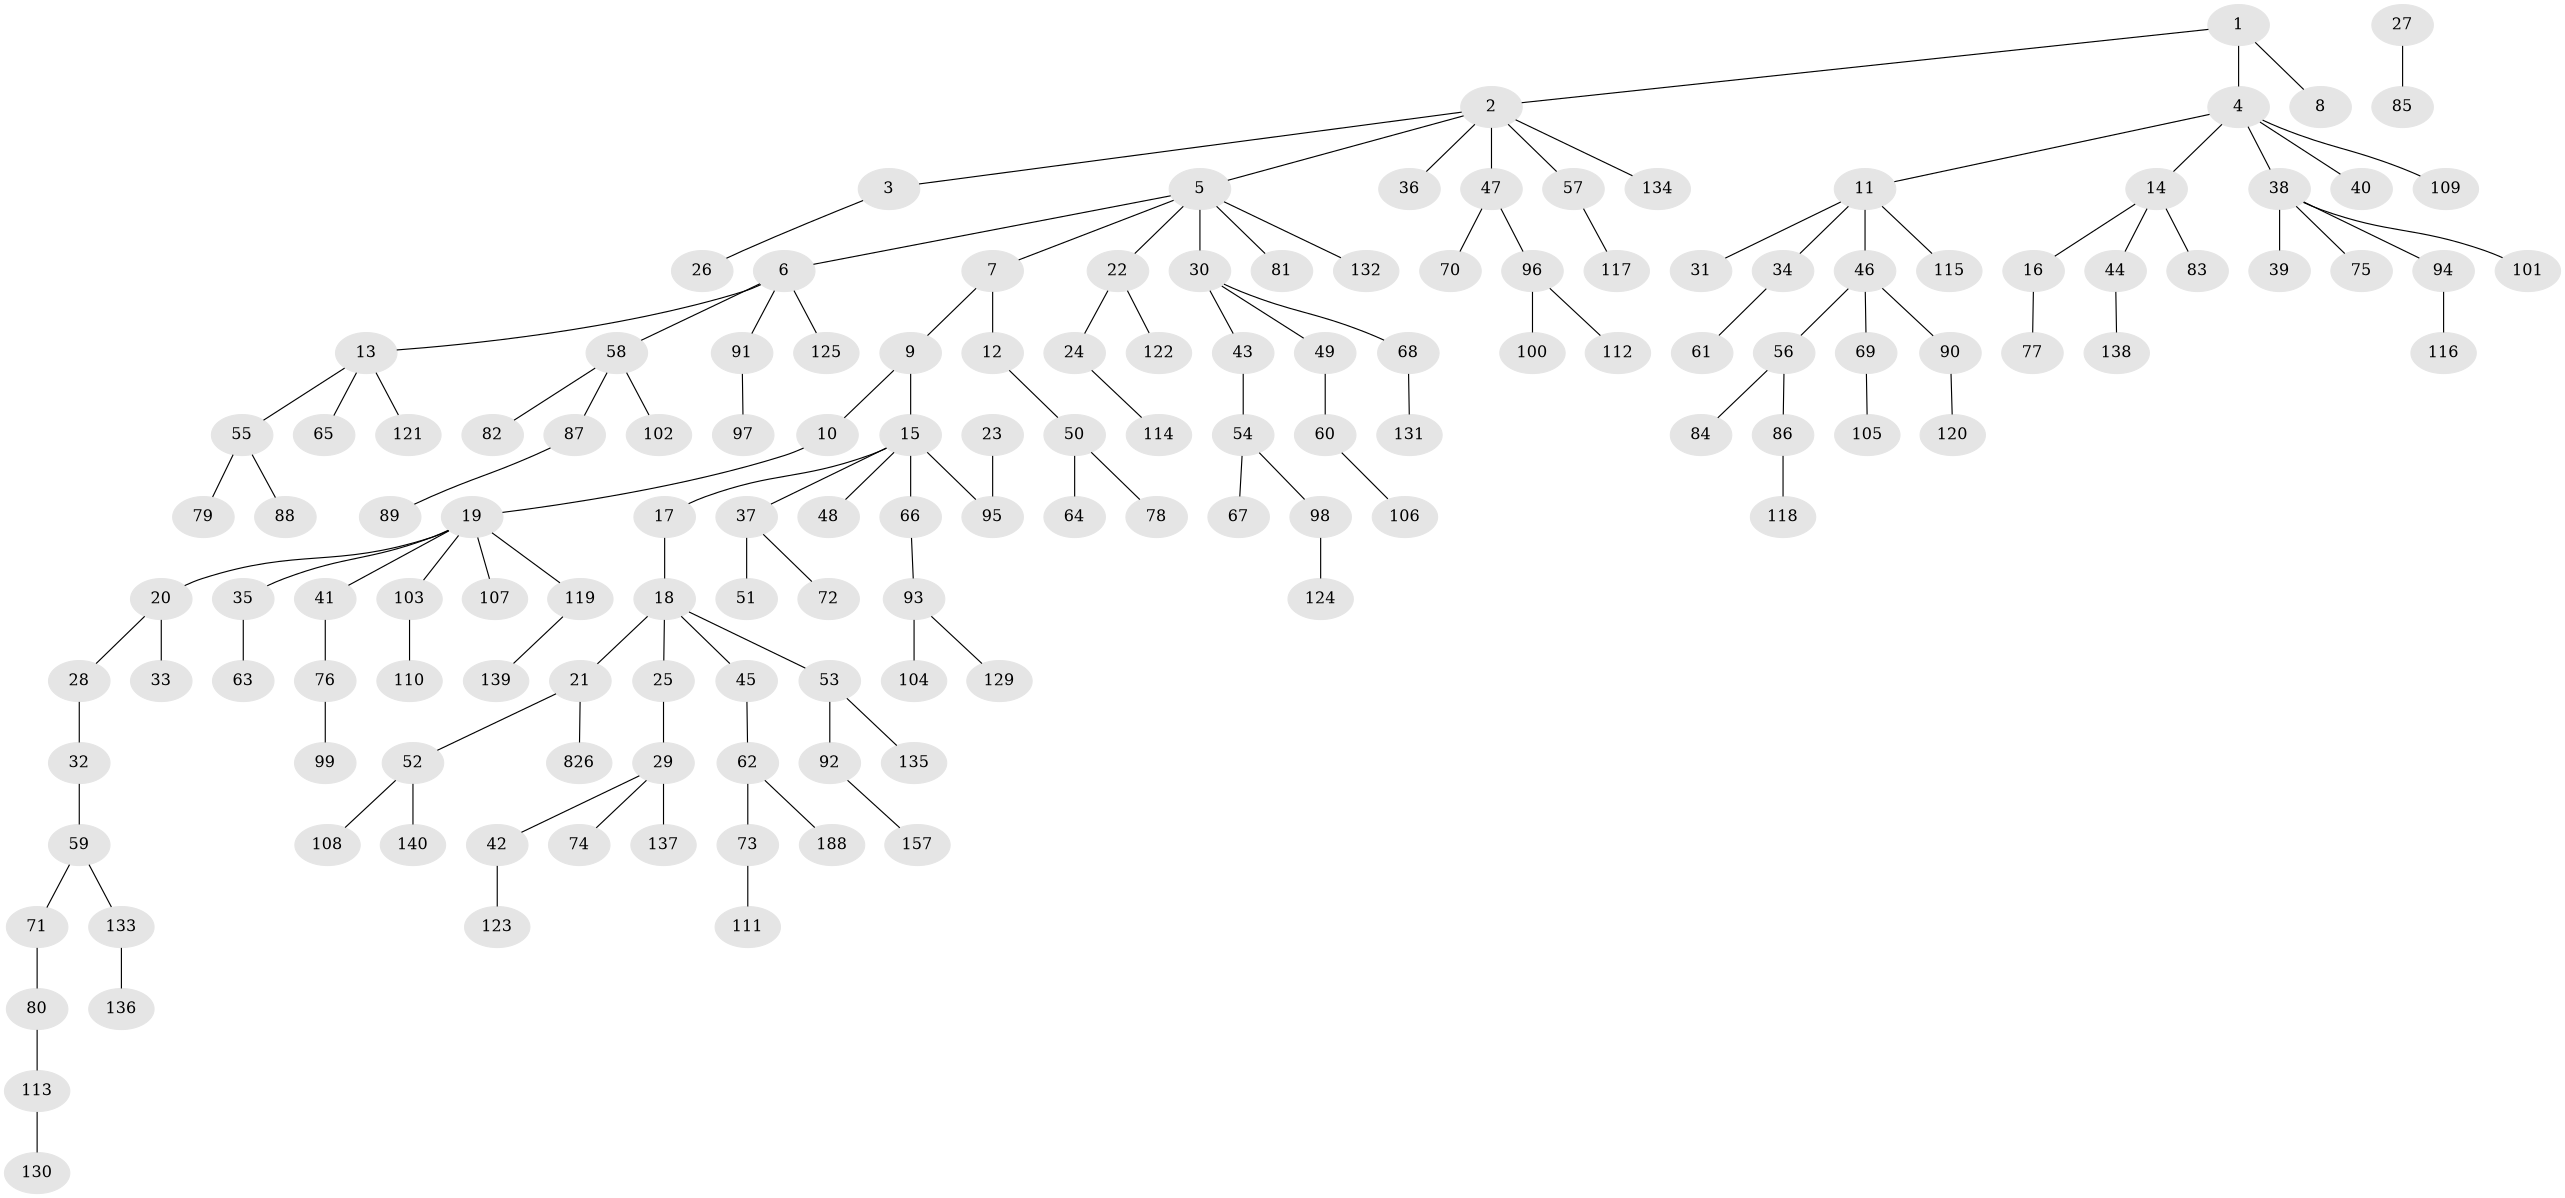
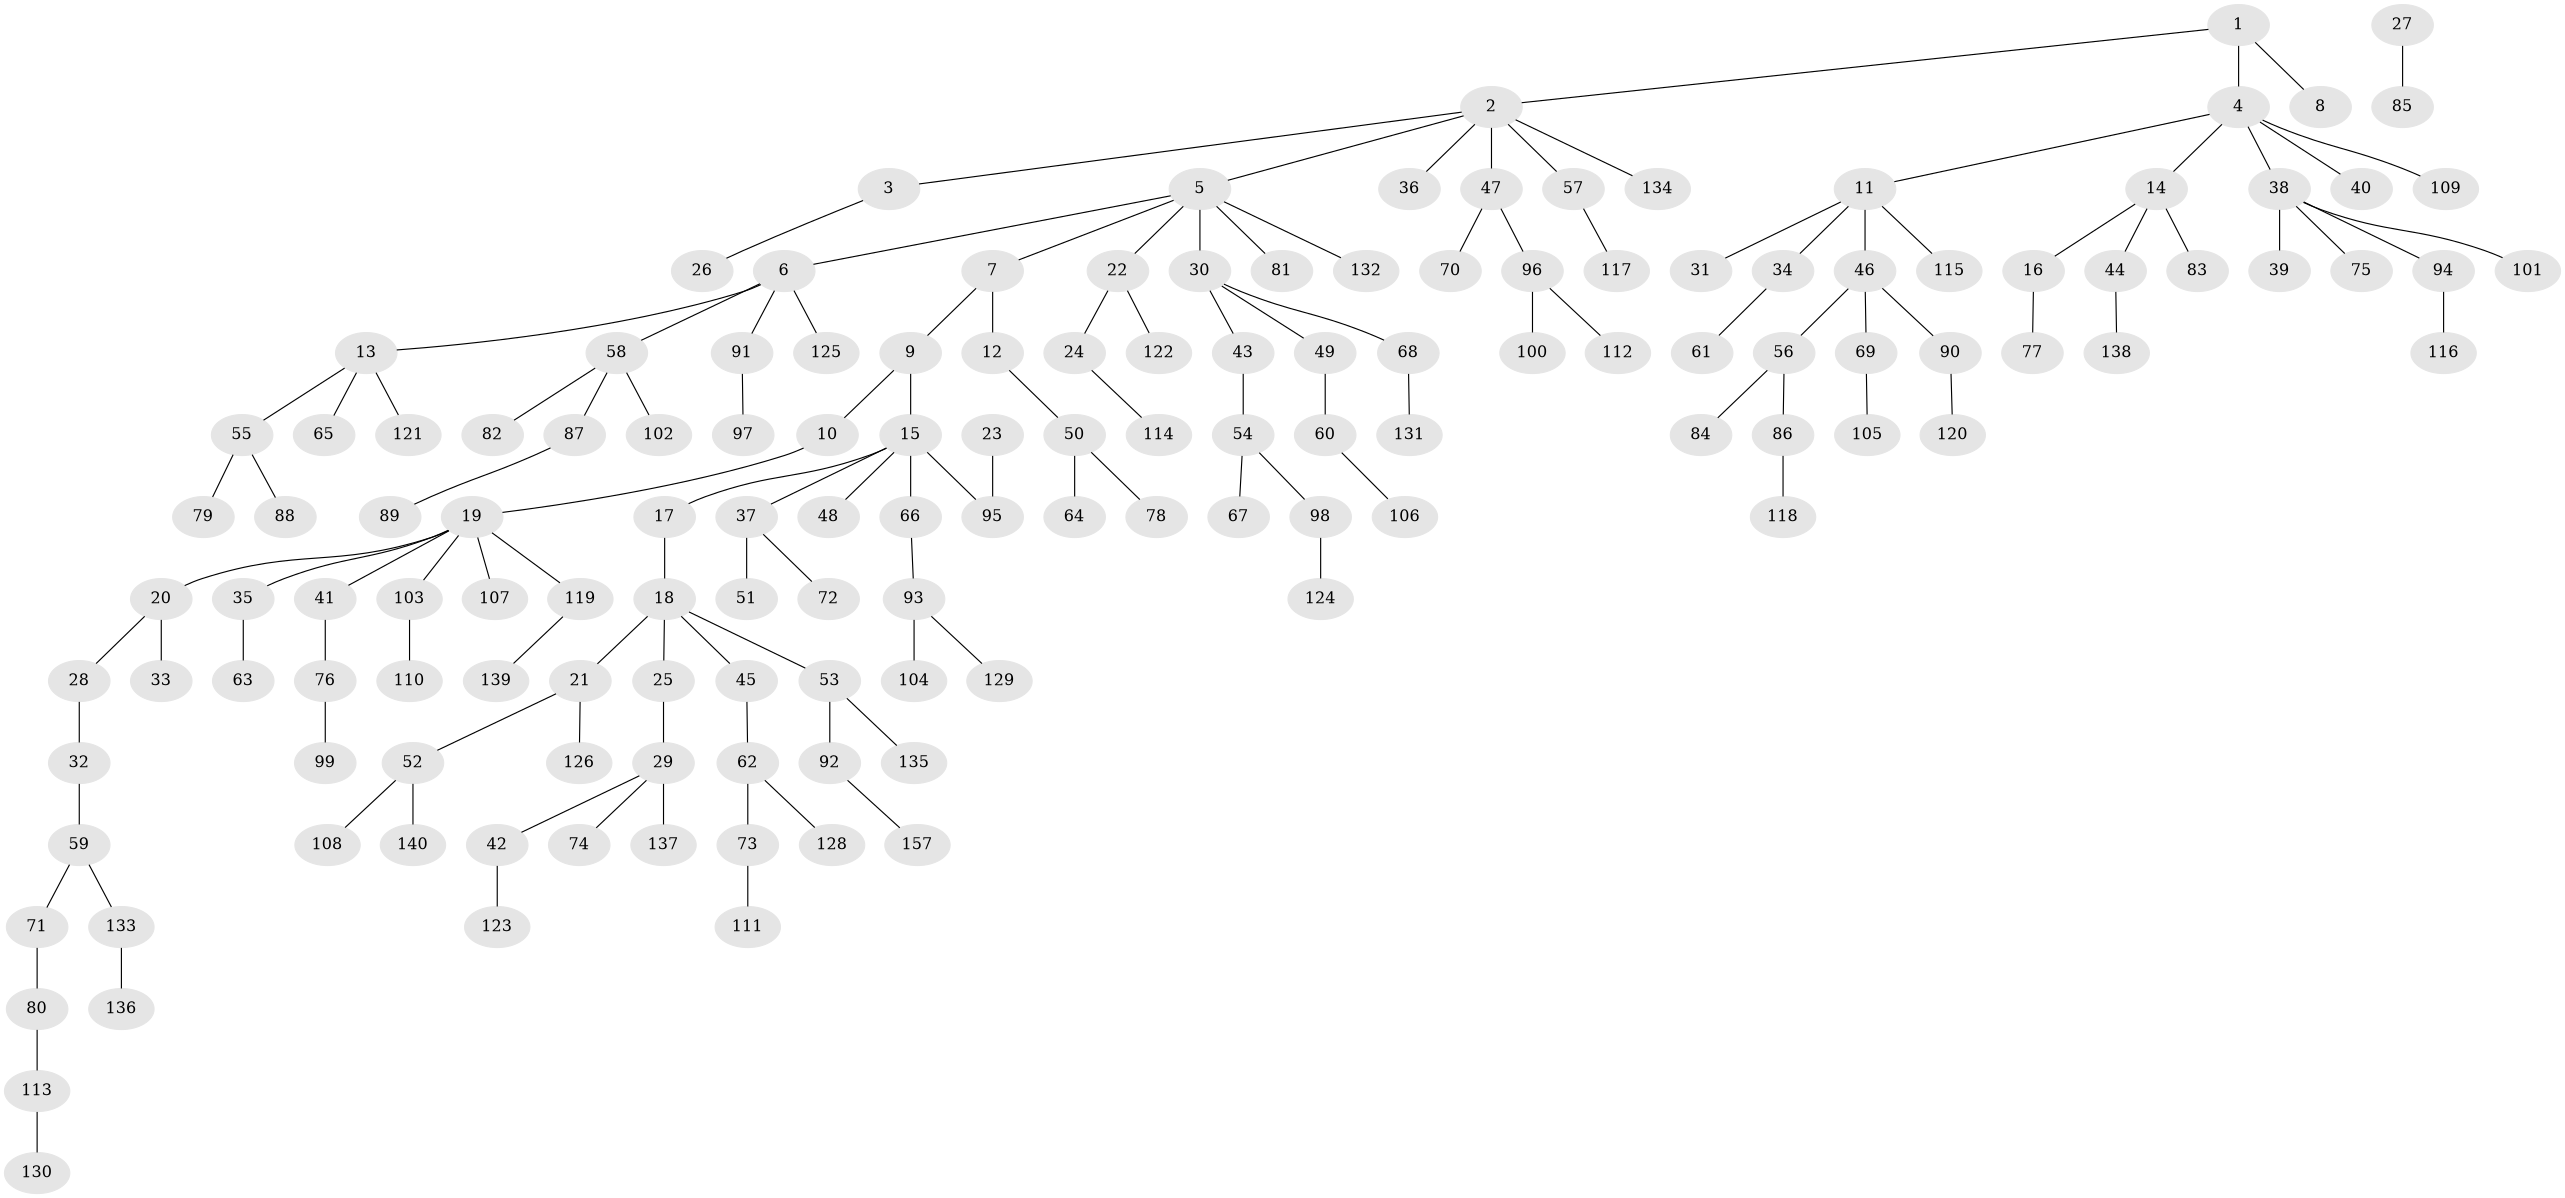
node "826": label "826" -> "126"
node "188": label "188" -> "128"
